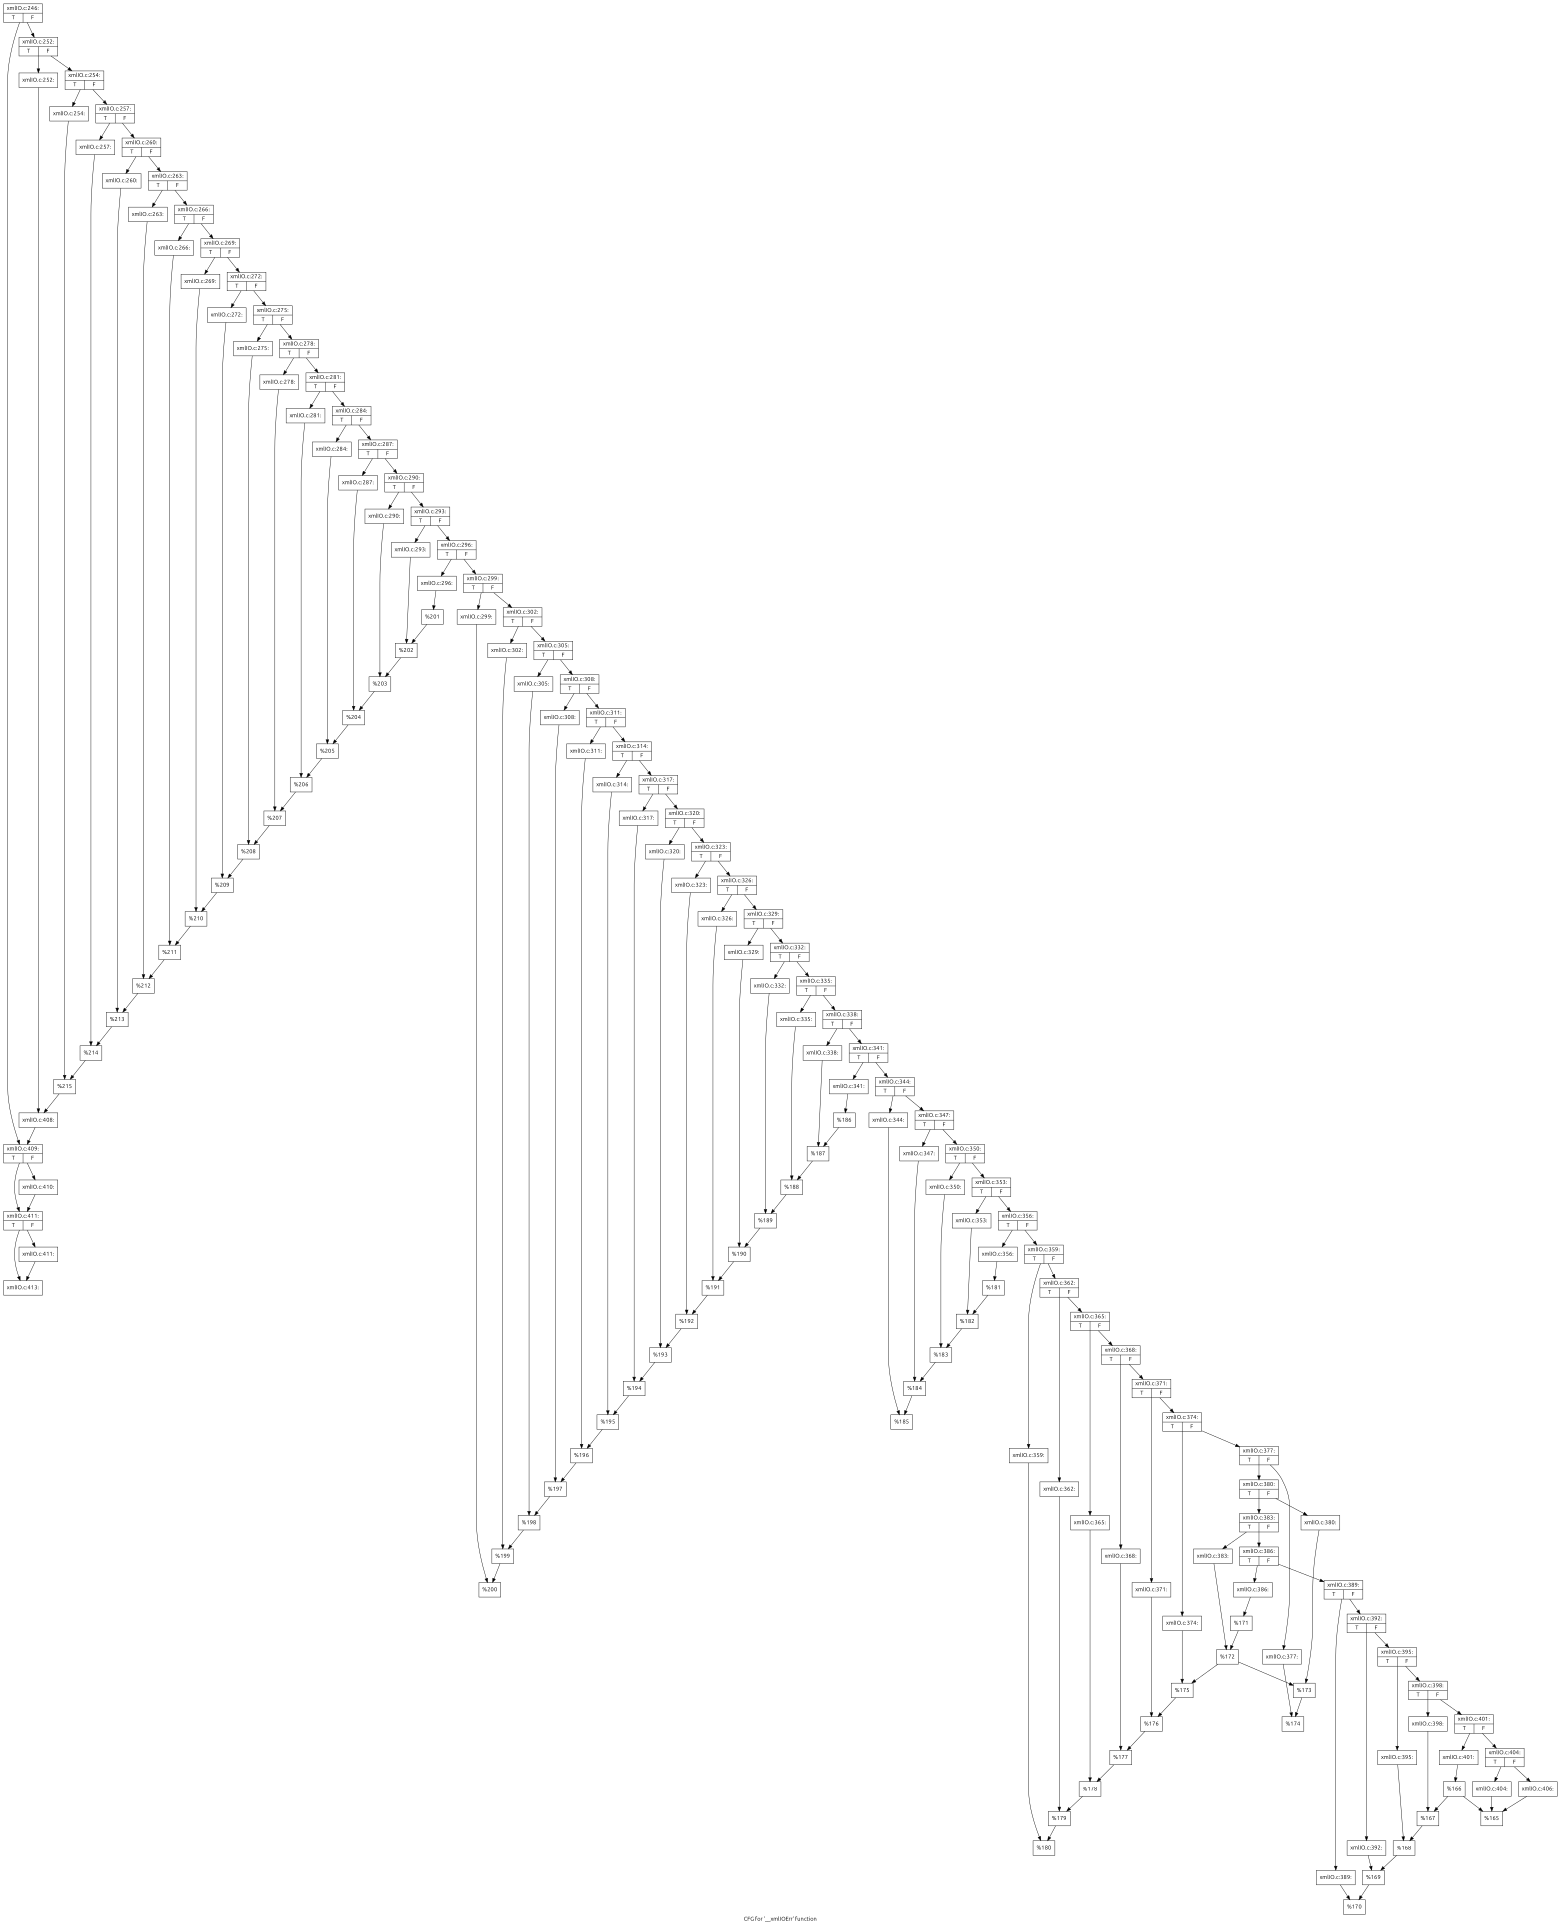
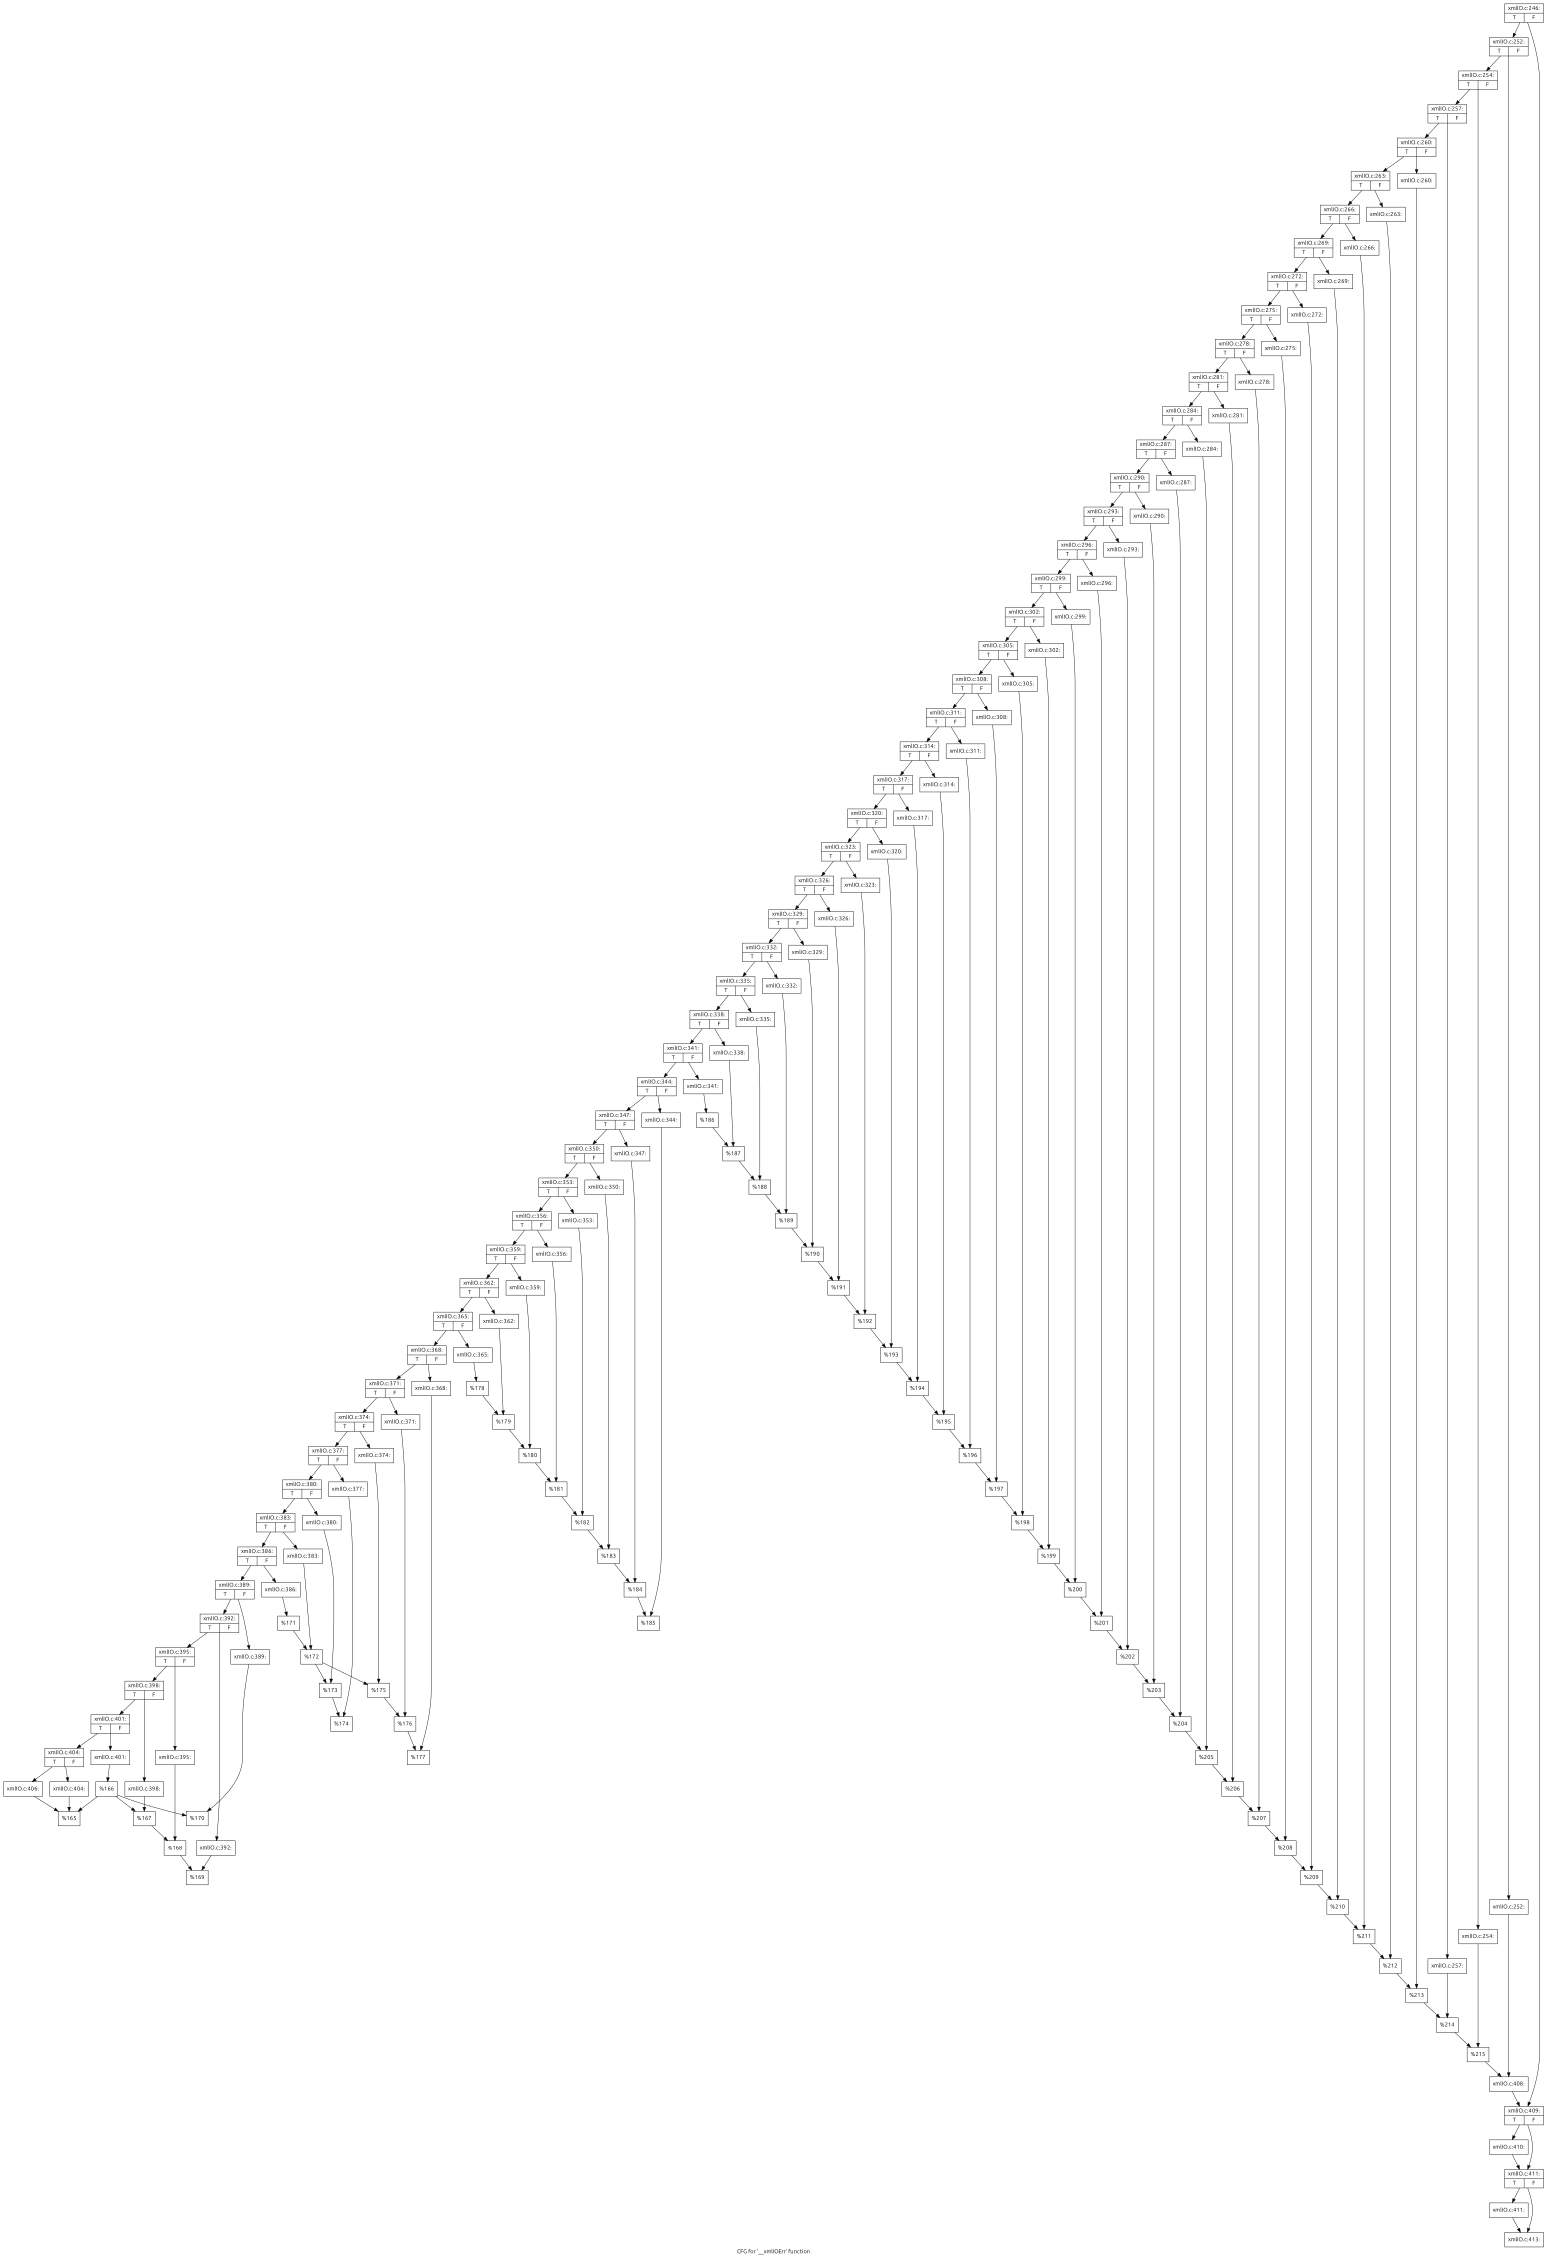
edge "%180" -> "%181": added
edge "%200" -> "%201": added
edge "%177" -> "%178": removed
edge "%169" -> "%170": now "%166" -> "%170"
